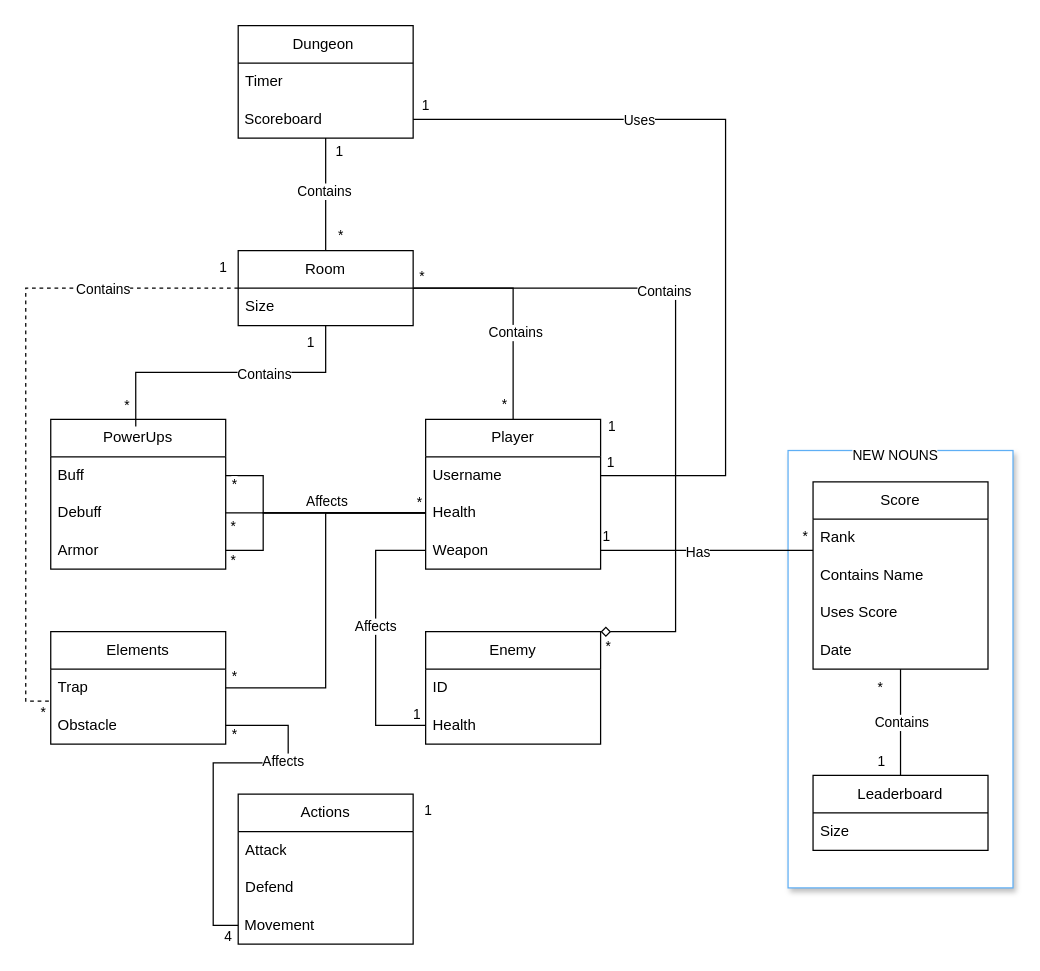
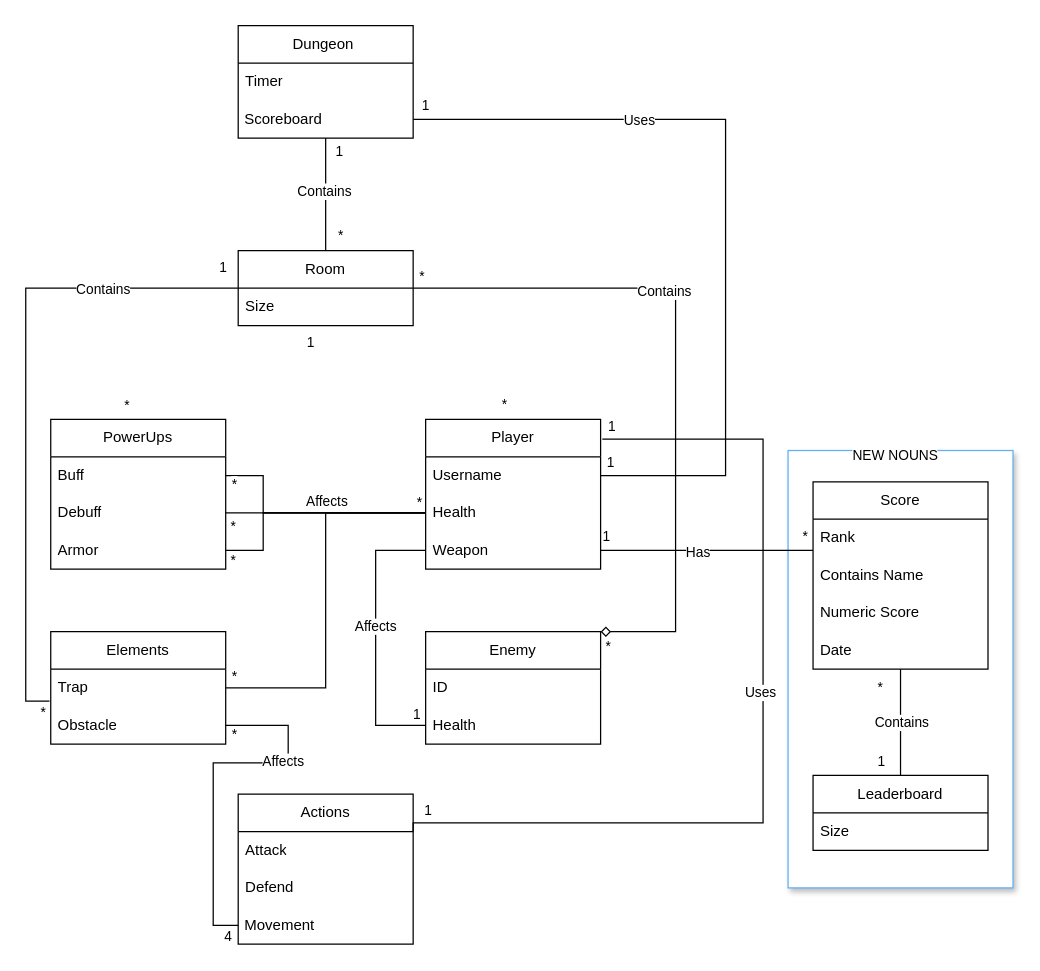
edge "Room" -- "Player": removed, label "Contains"
edge "Room" -- "PowerUps": removed, label "Contains"
edge "Room" -- "Obstacle": style dashed -> solid
node "Uses Score": label "Uses Score" -> "Numeric Score"
edge "Player" -- "Actions": added, label "Uses"
